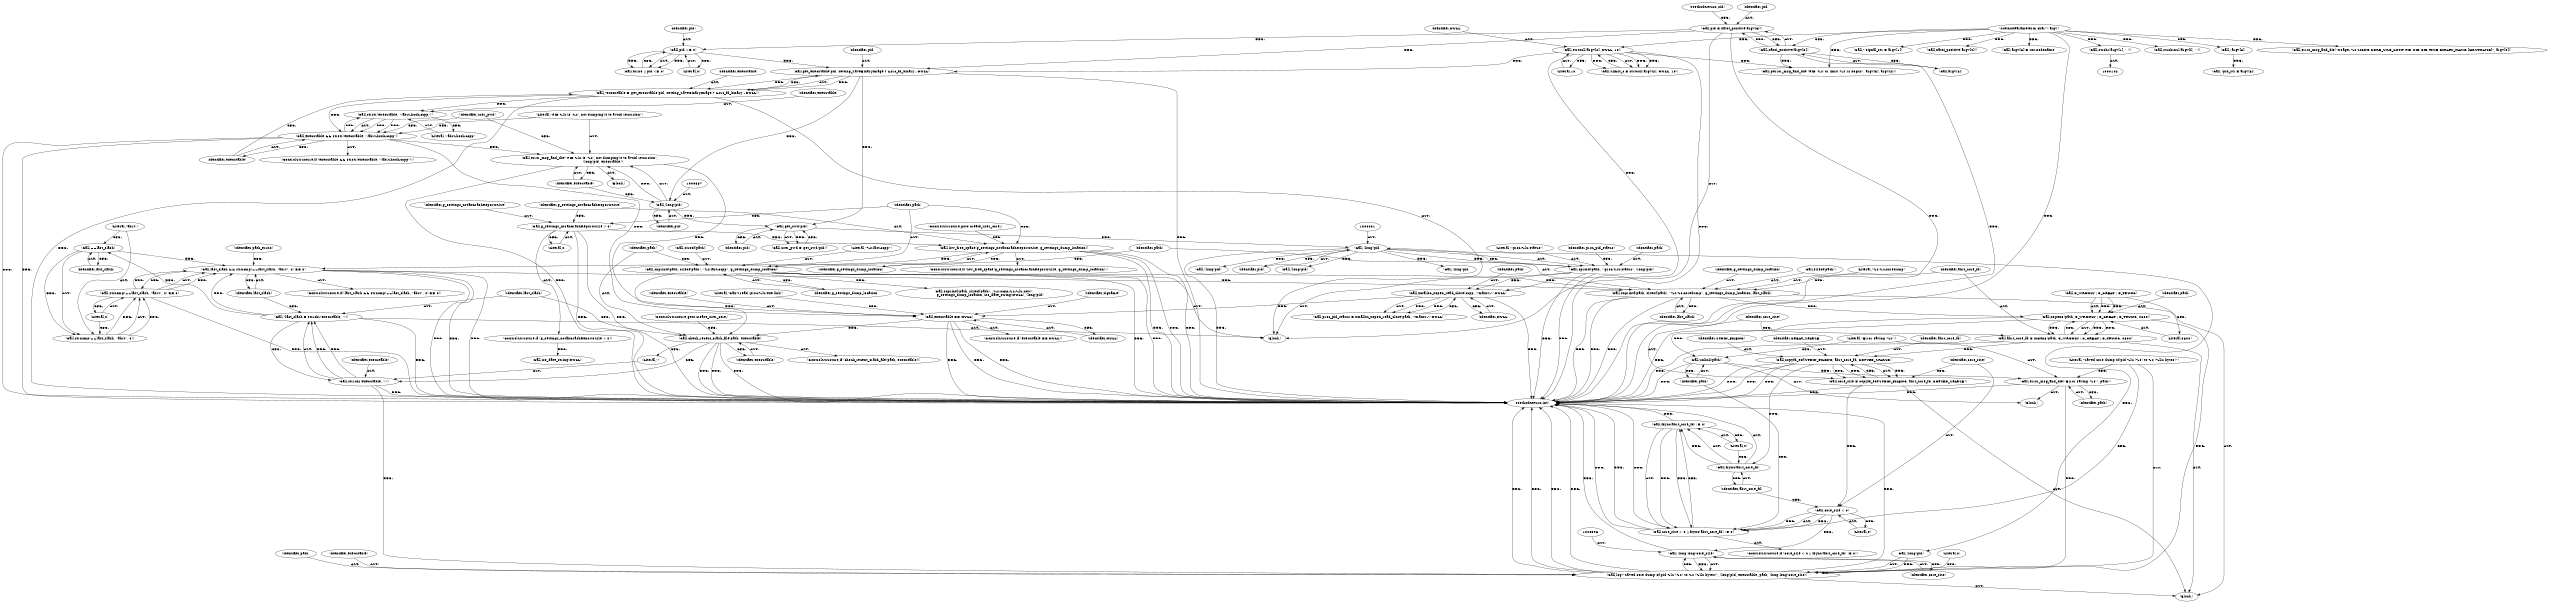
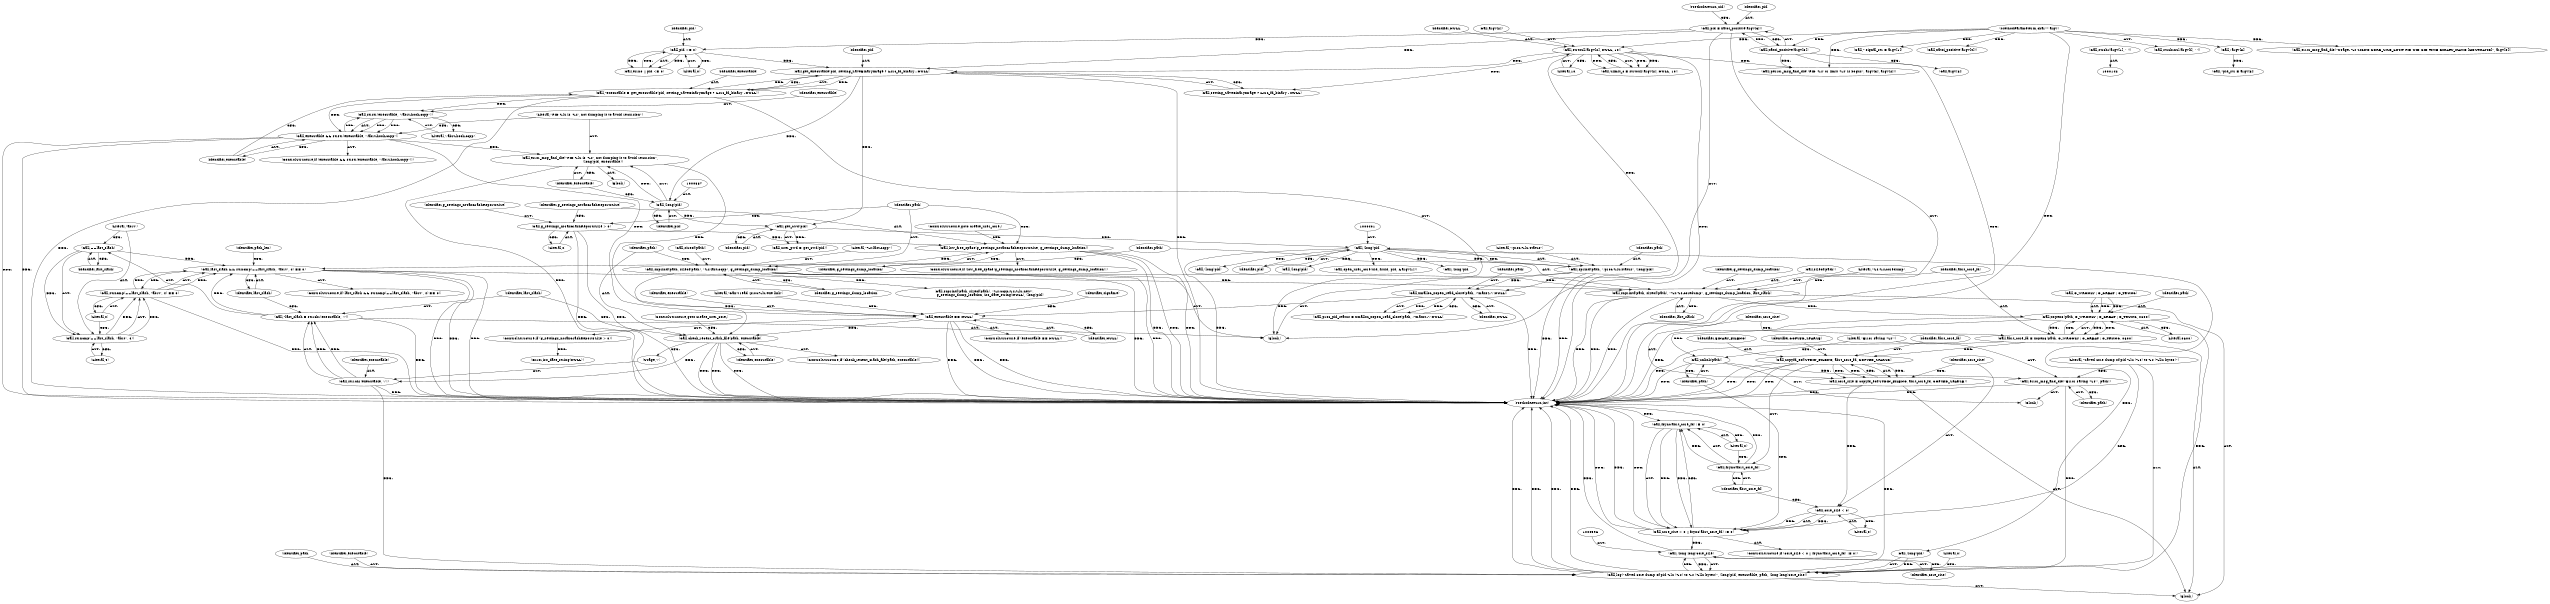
node "(Call,argv[2])": added
edge "(MethodParameterIn,char** argv)" -> "(Call,strchr(argv[1], ' '))": removed, label "DDG:"
edge "(MethodParameterIn,char** argv)" -> "(Call,xatoi_positive(argv[3]))": label "CFG: " -> "DDG: "
edge "(MethodParameterIn,char** argv)" -> "(Call,strchrnul(argv[i], ' '))": label "DDG: " -> "AST: "
edge "(MethodParameterIn,char** argv)" -> "(Call,!argv[8])": label "CFG: " -> "DDG: "
node "(Call,argv[8] = uts.nodename)": removed
edge "(Call,errno || pid <= 0)" -> "(Call,pid <= 0)": label "CFG: " -> "DDG: "
edge "(Call,argv[3])" -> "(Call,xatoi_positive(argv[3]))": removed, label "AST:"
node "(Call,setting_SaveBinaryImage ? &src_fd_binary : NULL)": added
node "(Identifier,user_pwd)": removed
edge "(Call,pid = xatoi_positive(argv[3]))" -> "(MethodReturn,int)": label "DDG: " -> "AST: "
edge "(Call,xatoi_positive(argv[3]))" -> "(MethodReturn,int)": label "DDG: " -> "CFG: "
edge "(Call,user_pwd = get_cwd(pid))" -> "(Call,get_cwd(pid))": removed, label "CFG:"
node "(Identifier,path_errno)": label "(Identifier,path_errno)" -> "(Identifier,path_len)"
node "(Identifier,proc_pid_status)": removed
node "(Call,open_user_core(uid, fsuid, pid, &argv[1]))": added
edge "(Call,*last_slash = strrchr(executable, '/'))" -> "(Call,++last_slash)": label "DDG: " -> "AST: "
edge "(Call,g_settings_nMaxCrashReportsSize > 0)" -> "(ControlStructure,if (g_settings_nMaxCrashReportsSize > 0))": now "(Call,executable == NULL)" -> "(ControlStructure,if (g_settings_nMaxCrashReportsSize > 0))"
node "(Call,xmalloc_xopen_read_close(ccpp, /*maxsz:*/ NULL))": label "(Call,xmalloc_xopen_read_close(ccpp, /*maxsz:*/ NULL))" -> "(Call,xmalloc_xopen_read_close(path, /*maxsz:*/ NULL))"
edge "(Identifier,signame)" -> "(Call,executable == NULL)": label "AST: " -> "CFG: "
edge "(Call,O_WRONLY | O_CREAT | O_TRUNC)" -> "(Literal,0600)": now "(Call,xopen3(path, O_WRONLY | O_CREAT | O_TRUNC, 0600))" -> "(Literal,0600)"
node "(Identifier,STDIN_FILENO)": label "(Identifier,STDIN_FILENO)" -> "(Identifier,BINARY_FILENO)"
node "(Identifier,CREAT_SPARSE)": label "(Identifier,CREAT_SPARSE)" -> "(Identifier,COPYFD_SPARSE)"
node "(Literal,4)": added
edge "(Call,*last_slash = strrchr(executable, '/'))" -> "(Call,strrchr(executable, '/'))": removed, label "CFG:"
node "(Call,iso_date_string(NULL))": label "(Call,iso_date_string(NULL))" -> "(Error,iso_date_string(NULL))"
node "(Literal,'/')": label "(Literal,'/')" -> "(Usage,'/')"
edge "(Call,check_recent_crash_file(path, executable))" -> "(Call,strrchr(executable, '/'))": label "CFG: " -> "DDG: "
edge "(Call,fsync(abrt_core_fd) != 0)" -> "(MethodReturn,int)": reversed
edge "(Call,copyfd_eof(STDIN_FILENO, abrt_core_fd, COPYFD_SPARSE))" -> "(Call,fsync(abrt_core_fd))": label "DDG: " -> "AST: "
edge "(Call,fsync(abrt_core_fd))" -> "(MethodReturn,int)": label "AST: " -> "DDG: "
edge "(Call,core_size < 0)" -> "(Call,(long long)core_size)": now "(Call,core_size < 0 || fsync(abrt_core_fd) != 0)" -> "(Call,(long long)core_size)"
